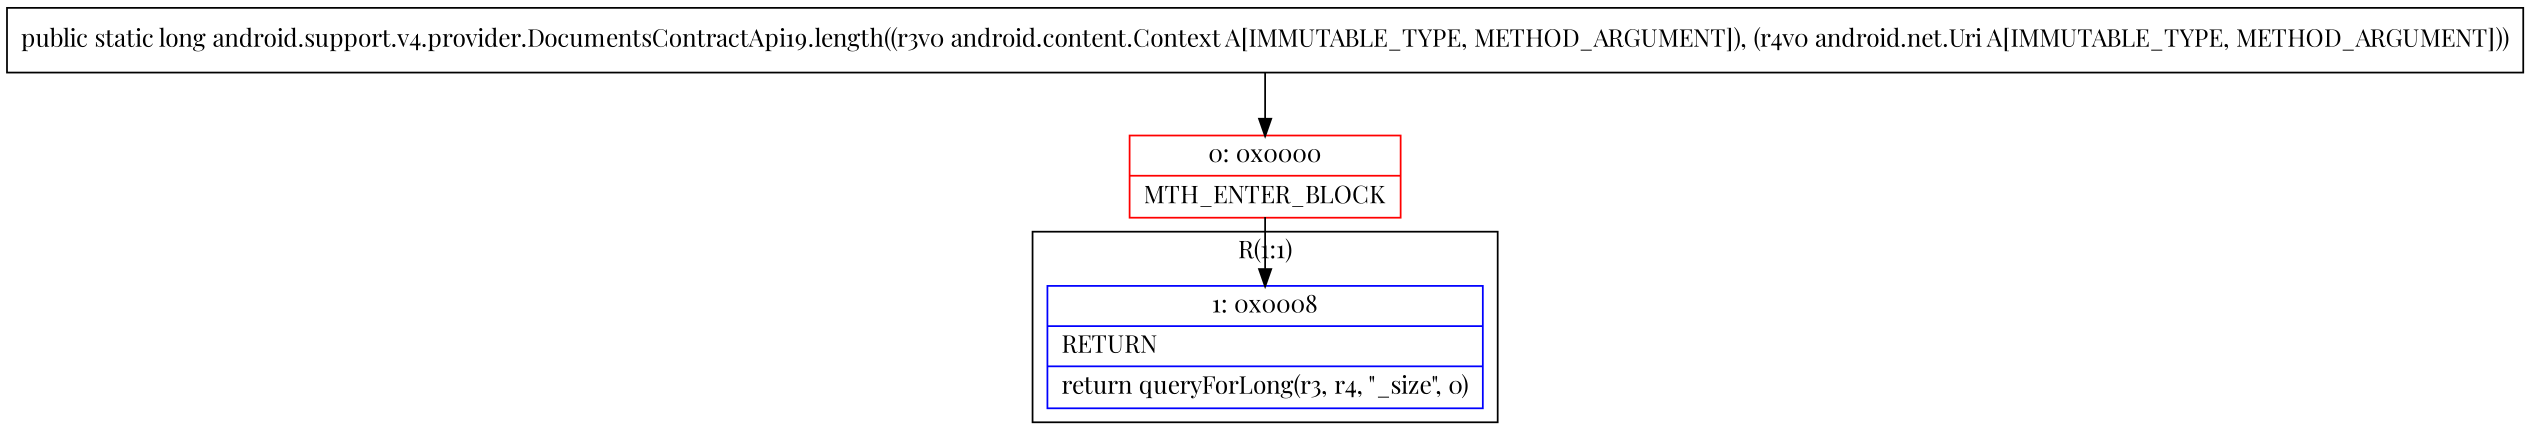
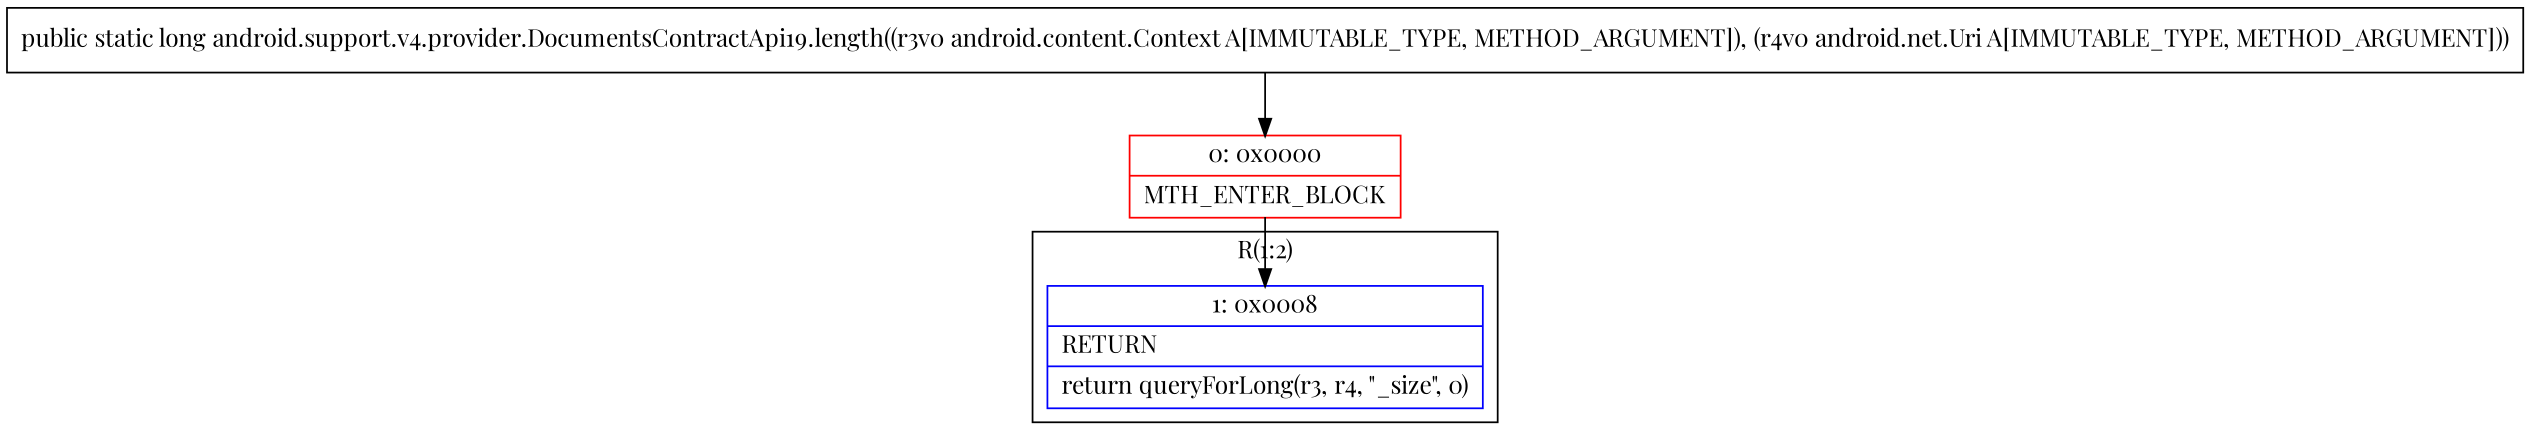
cluster "R(1:1)": label "R(1:1)" -> "R(1:2)"
